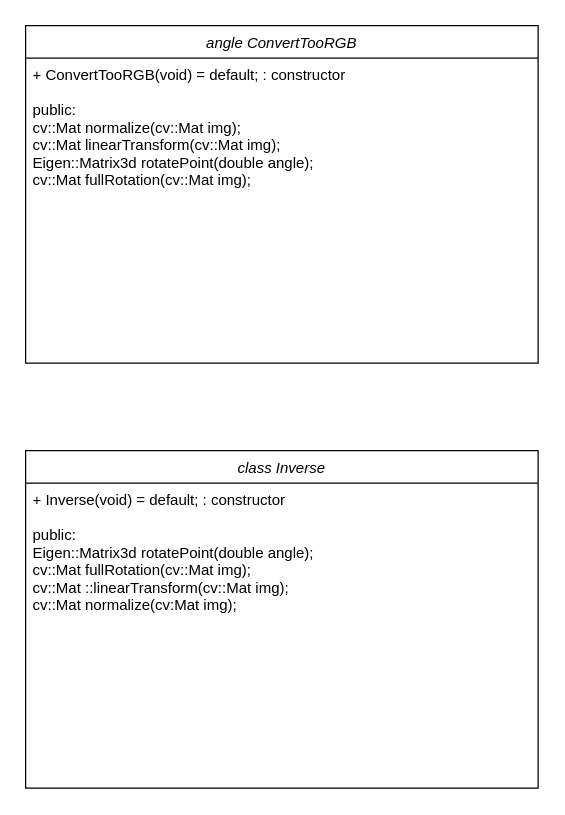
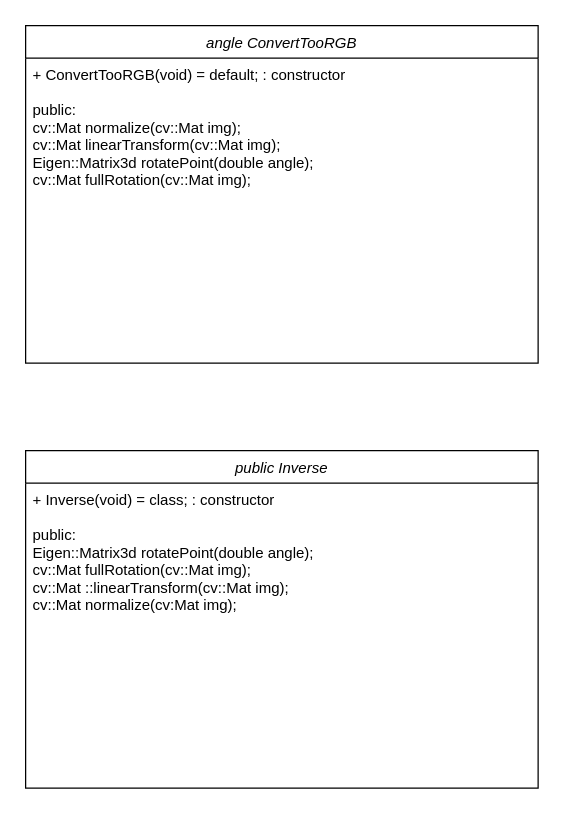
node "class Inverse": label "class Inverse" -> "public Inverse"
node "+ Inverse(void) = default; : constructor public: Eigen::Matrix3d rotatePoint(double angle); cv::Mat fullRotation(cv::Mat img); cv::Mat ::linearTransform(cv::Mat img); cv::Mat normalize(cv:Mat img);": label "+ Inverse(void) = default; : constructor public: Eigen::Matrix3d rotatePoint(double angle); cv::Mat fullRotation(cv::Mat img); cv::Mat ::linearTransform(cv::Mat img); cv::Mat normalize(cv:Mat img);" -> "+ Inverse(void) = class; : constructor public: Eigen::Matrix3d rotatePoint(double angle); cv::Mat fullRotation(cv::Mat img); cv::Mat ::linearTransform(cv::Mat img); cv::Mat normalize(cv:Mat img);"
